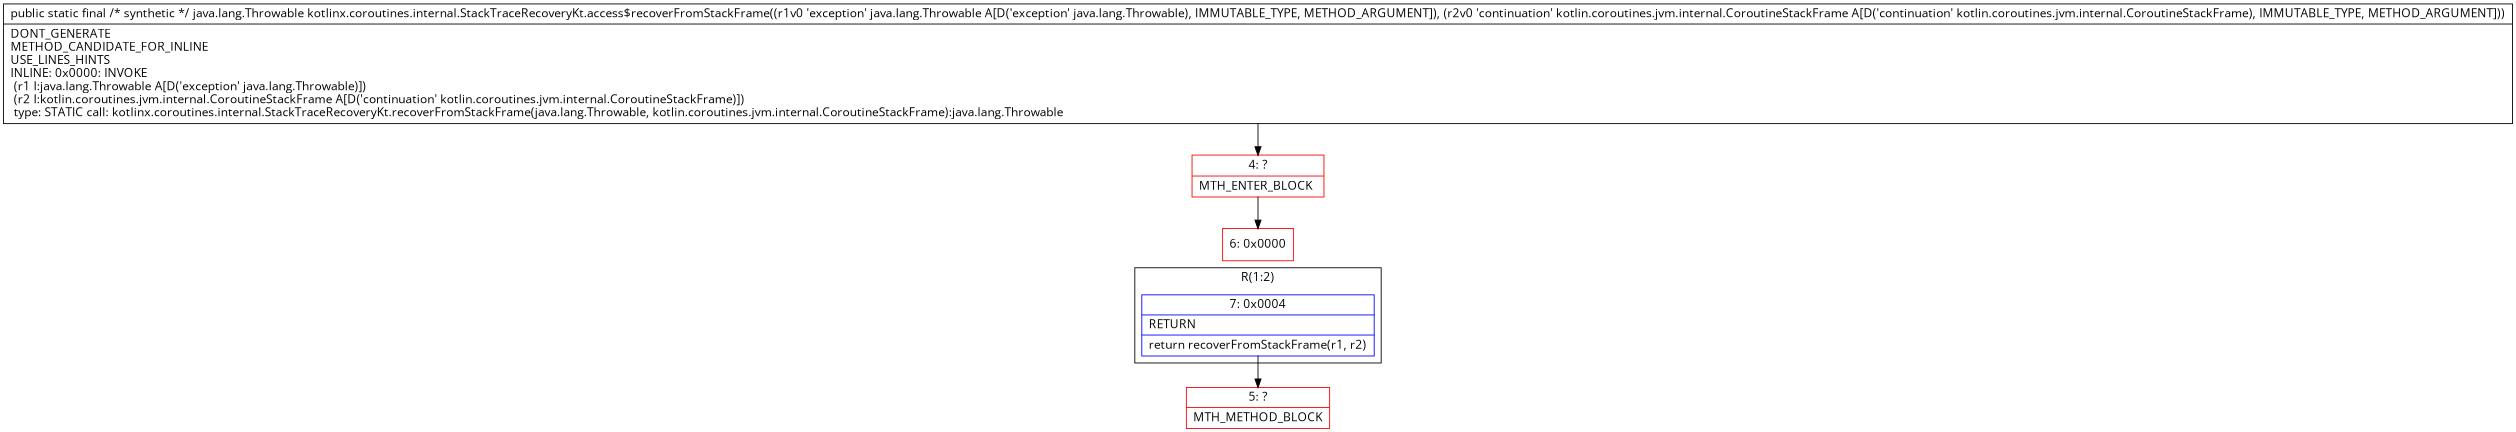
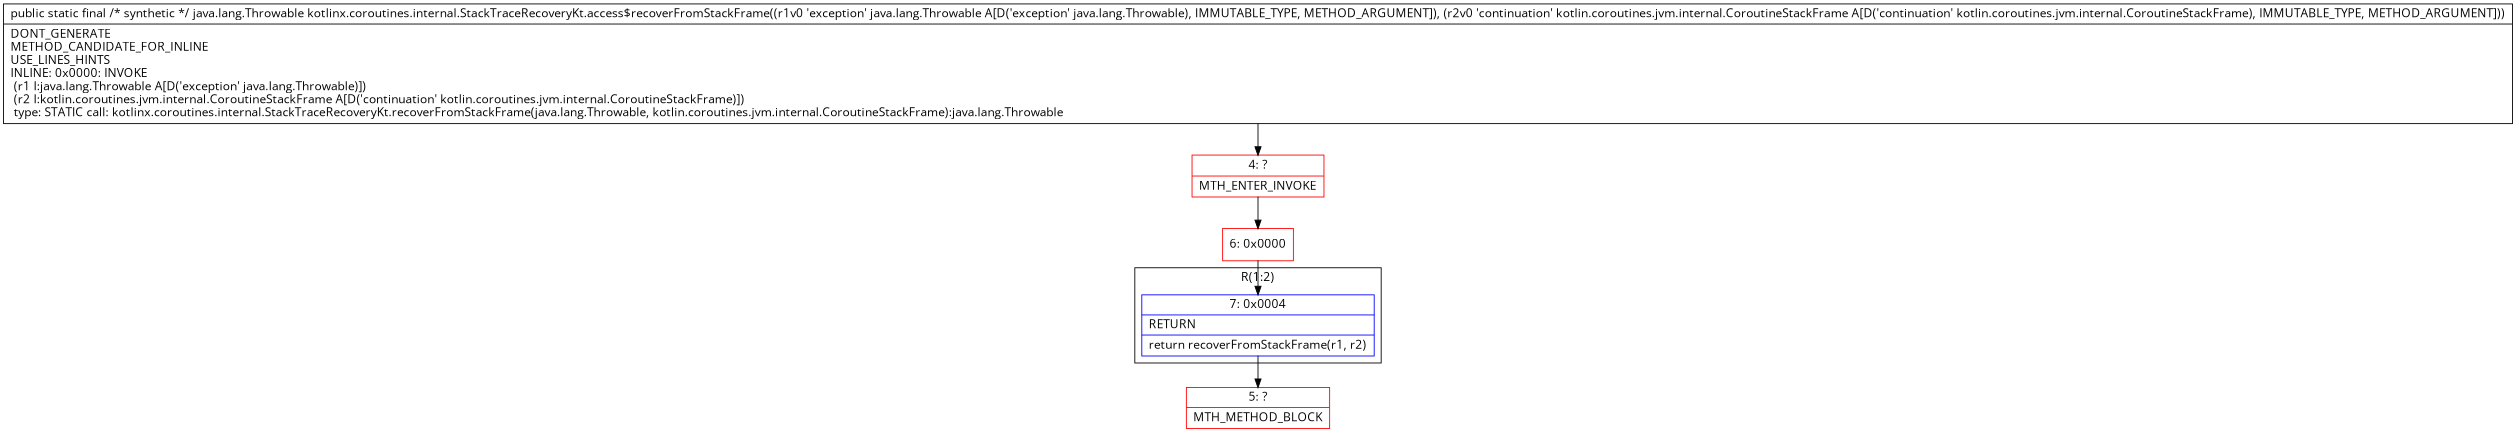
node "4: ?": text "MTH_ENTER_BLOCK" -> "MTH_ENTER_INVOKE"
edge "6: 0x0000" -> "7: 0x0004": added
